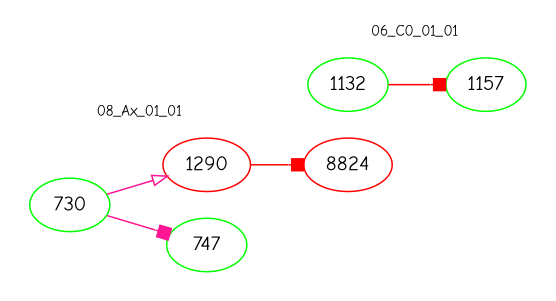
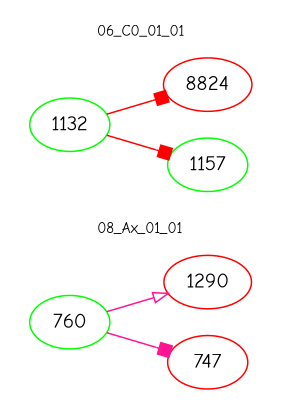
edge "1290" -> "8824": now "1132" -> "8824"
node "730": label "730" -> "760"
node "747": color green -> red
